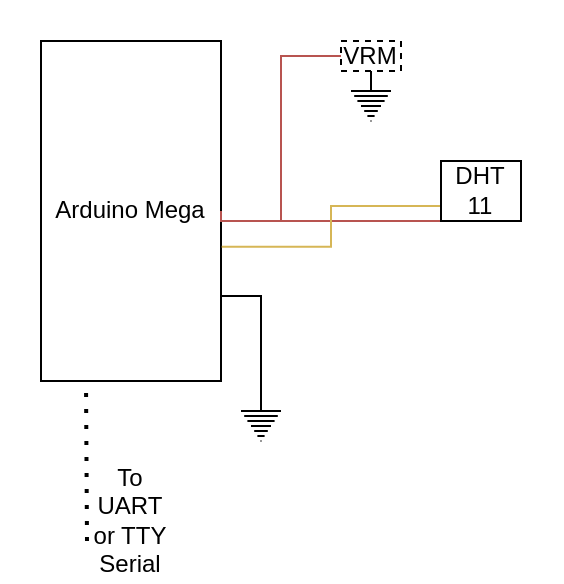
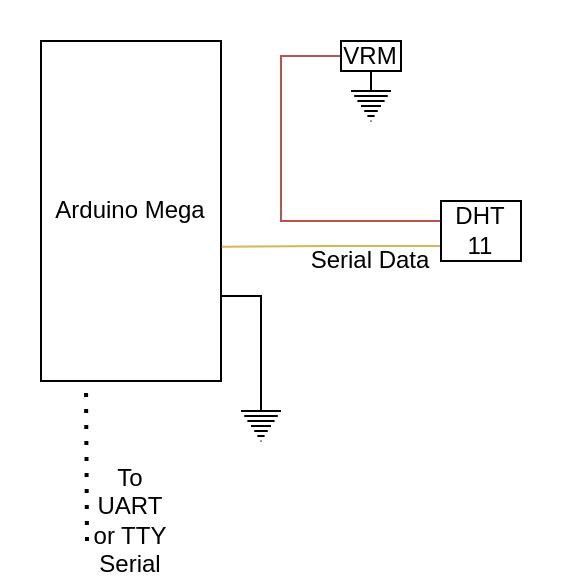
node "VRM": style dashed -> solid
node "DHT 11": moved (481, 191) -> (481, 231)
edge "VRM" -- "Arduino Mega": removed
node "Serial Data": added
